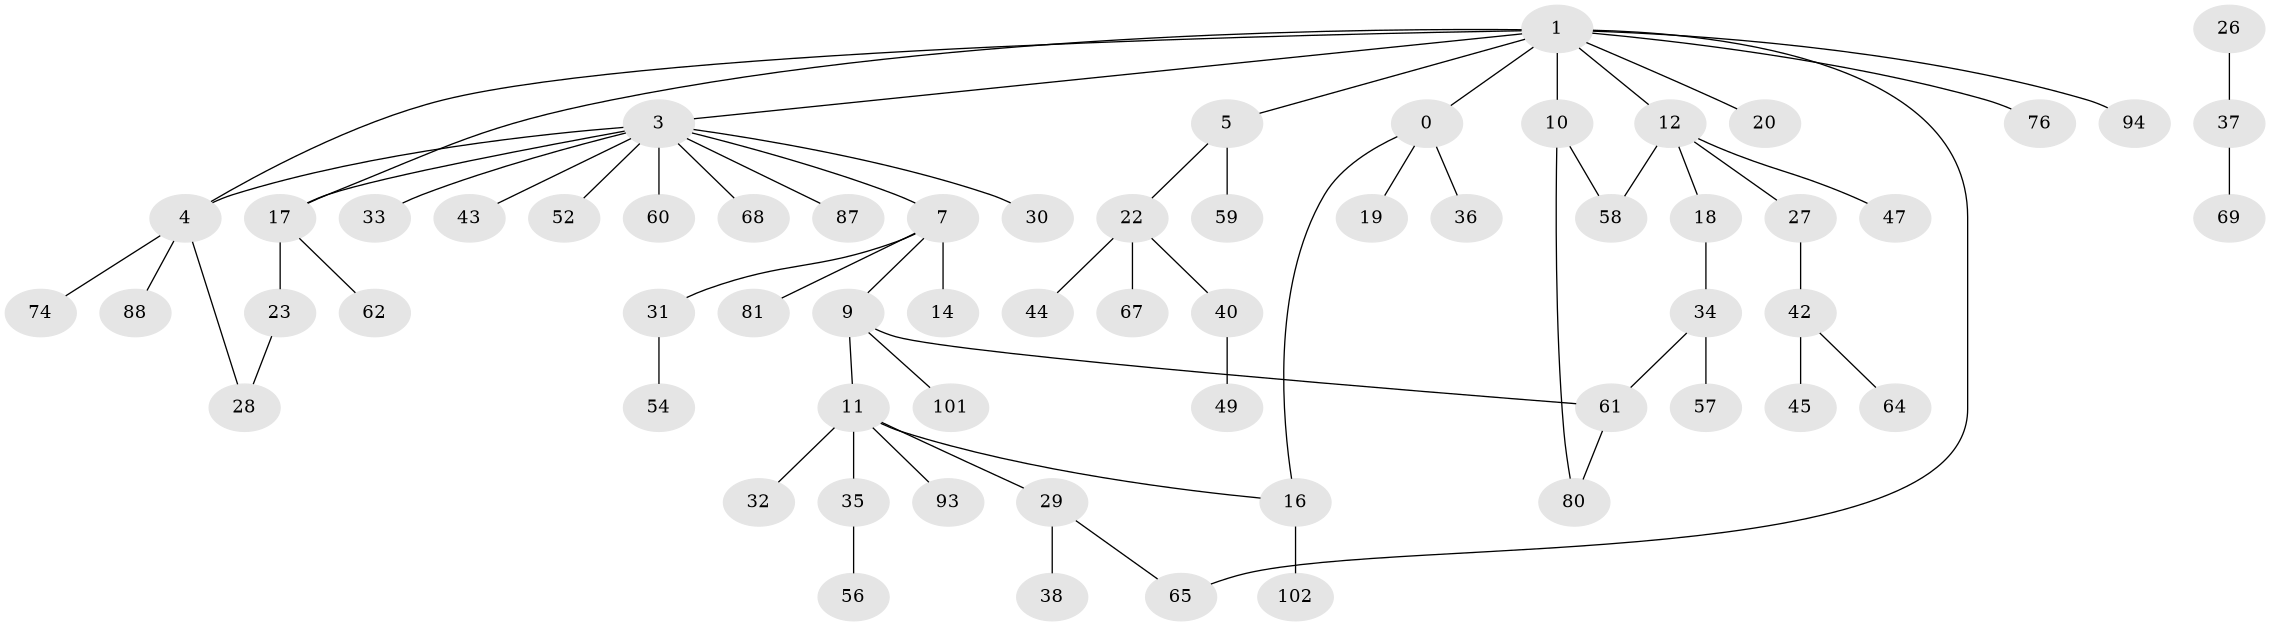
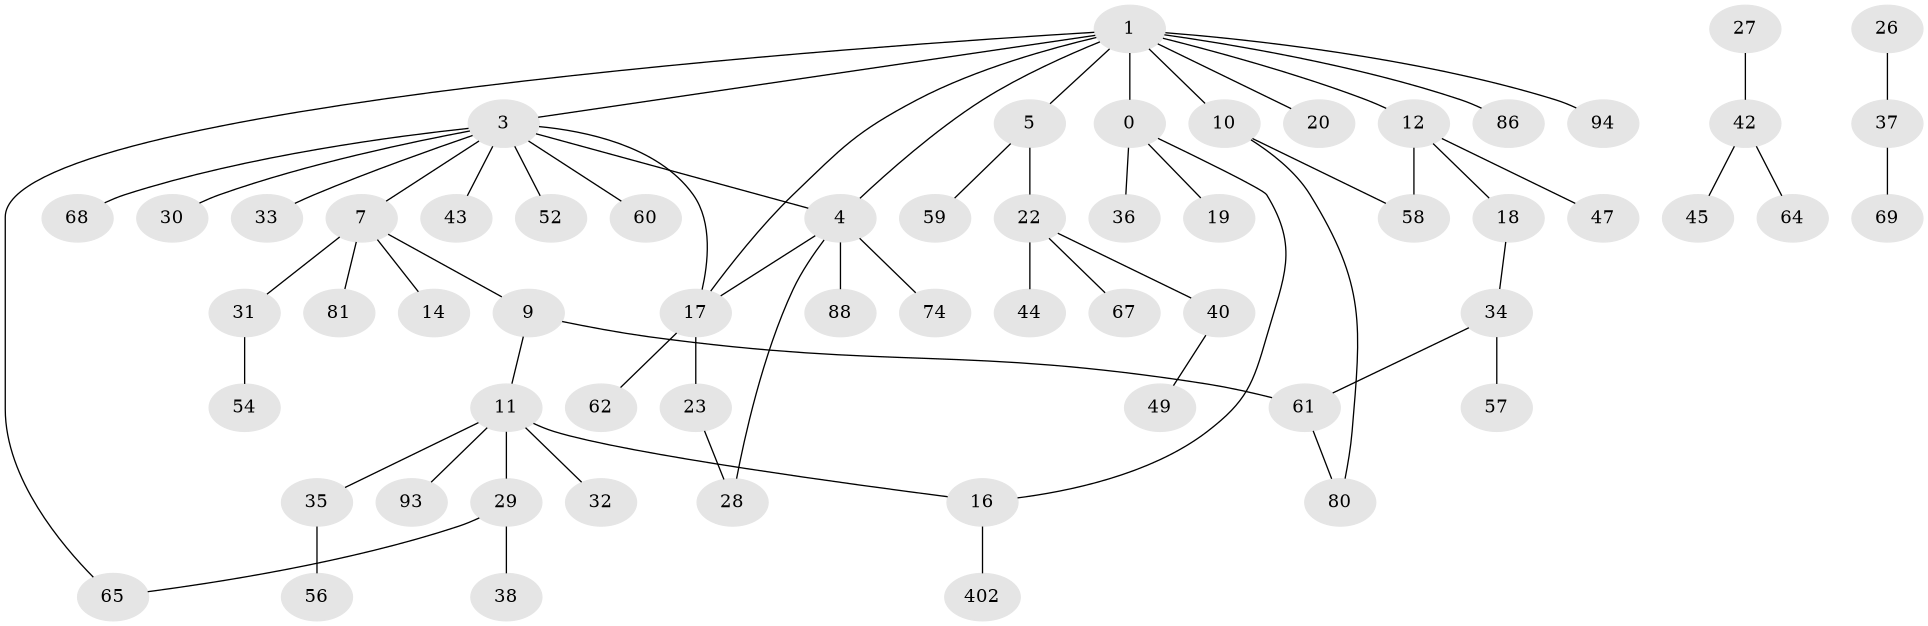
node "76": label "76" -> "86"
edge "12" -- "27": removed
node "87": removed
edge "4" -- "17": added
node "101": removed
node "102": label "102" -> "402"
